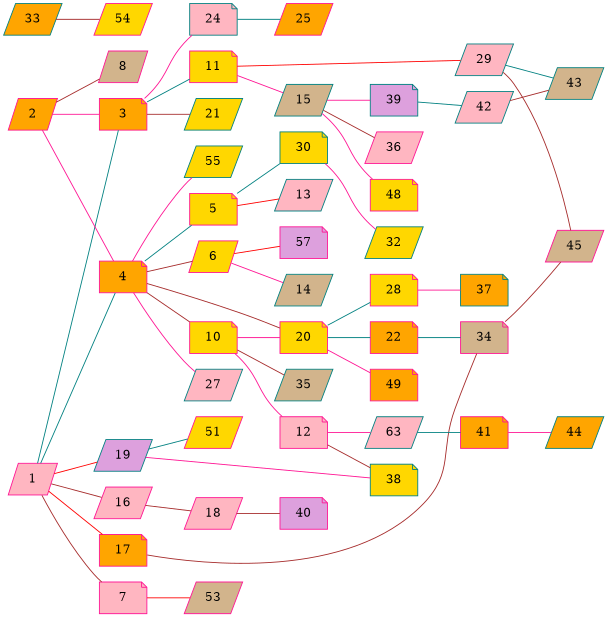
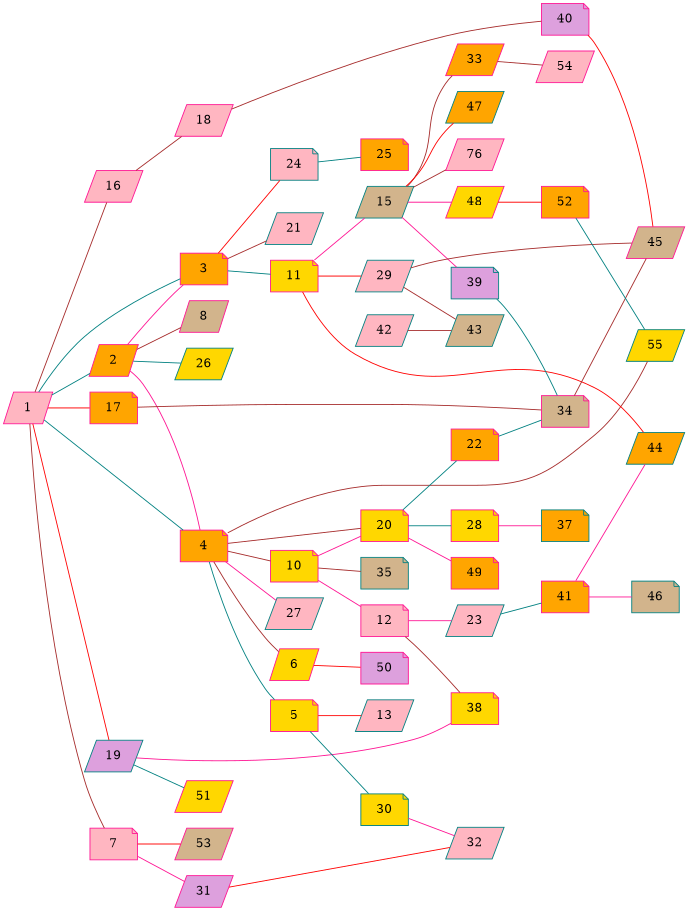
node "33": color teal -> deeppink
node "54": fillcolor gold -> lightpink
node "25": shape parallelogram -> note
edge "24" -- "3": color deeppink -> red
edge "29" -- "43": color teal -> brown
edge "39" -- "42": now "39" -- "34"
node "47": added
node "21": fillcolor gold -> lightpink
edge "40" -- "45": added
edge "33" -- "15": added
node "36": label "36" -> "76"
node "48": shape note -> parallelogram
node "52": added
edge "55" -- "4": color deeppink -> brown
node "57": label "57" -> "50"
node "32": fillcolor gold -> lightpink
node "14": removed
node "26": added
edge "11" -- "44": added
edge "2" -- "1": added
node "35": shape parallelogram -> note
node "63": label "63" -> "23"
node "38": color teal -> deeppink
node "46": added
node "31": added
